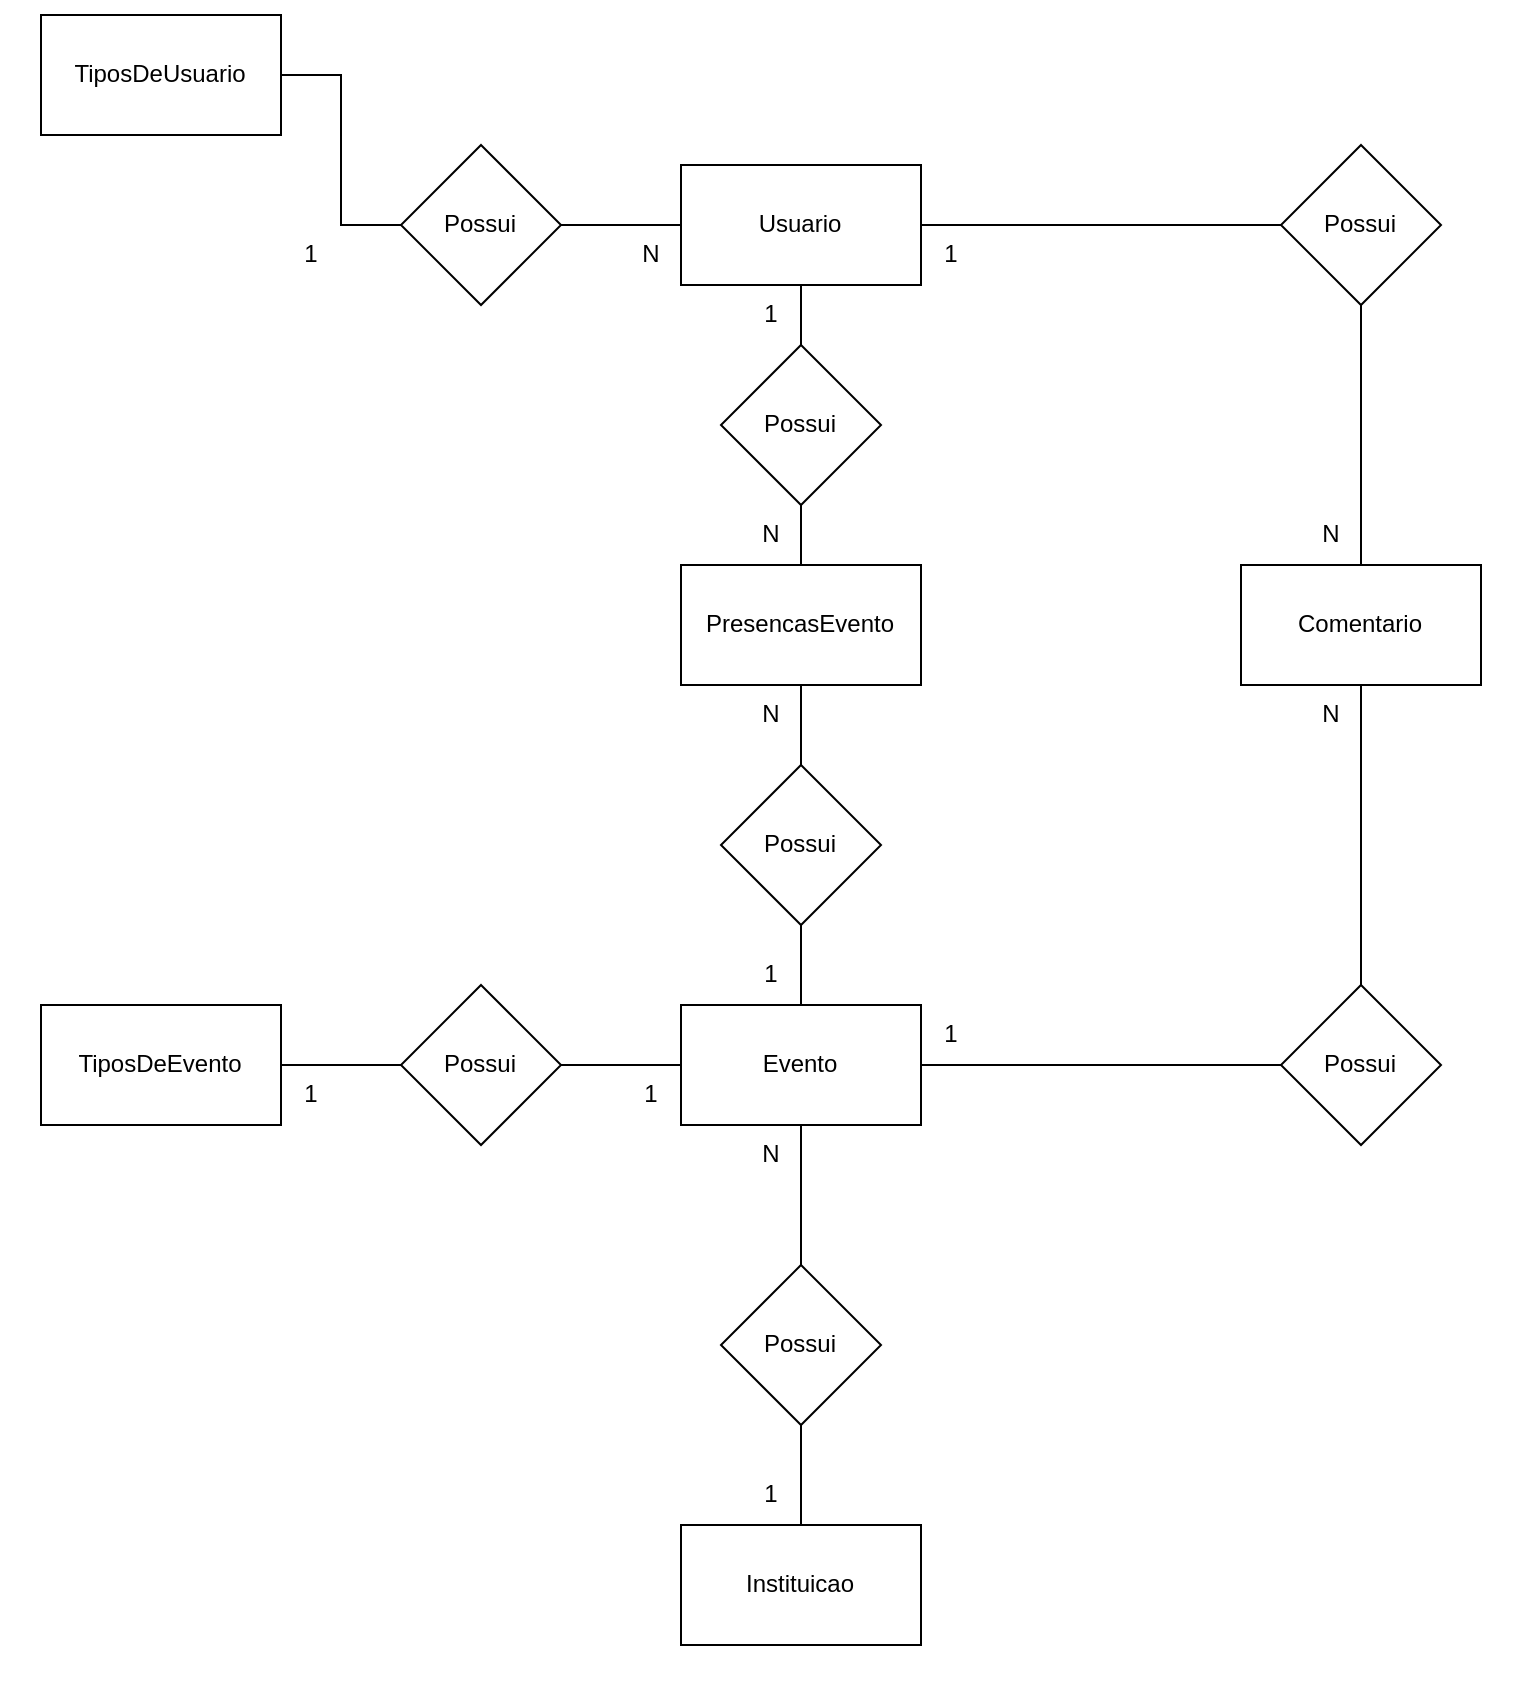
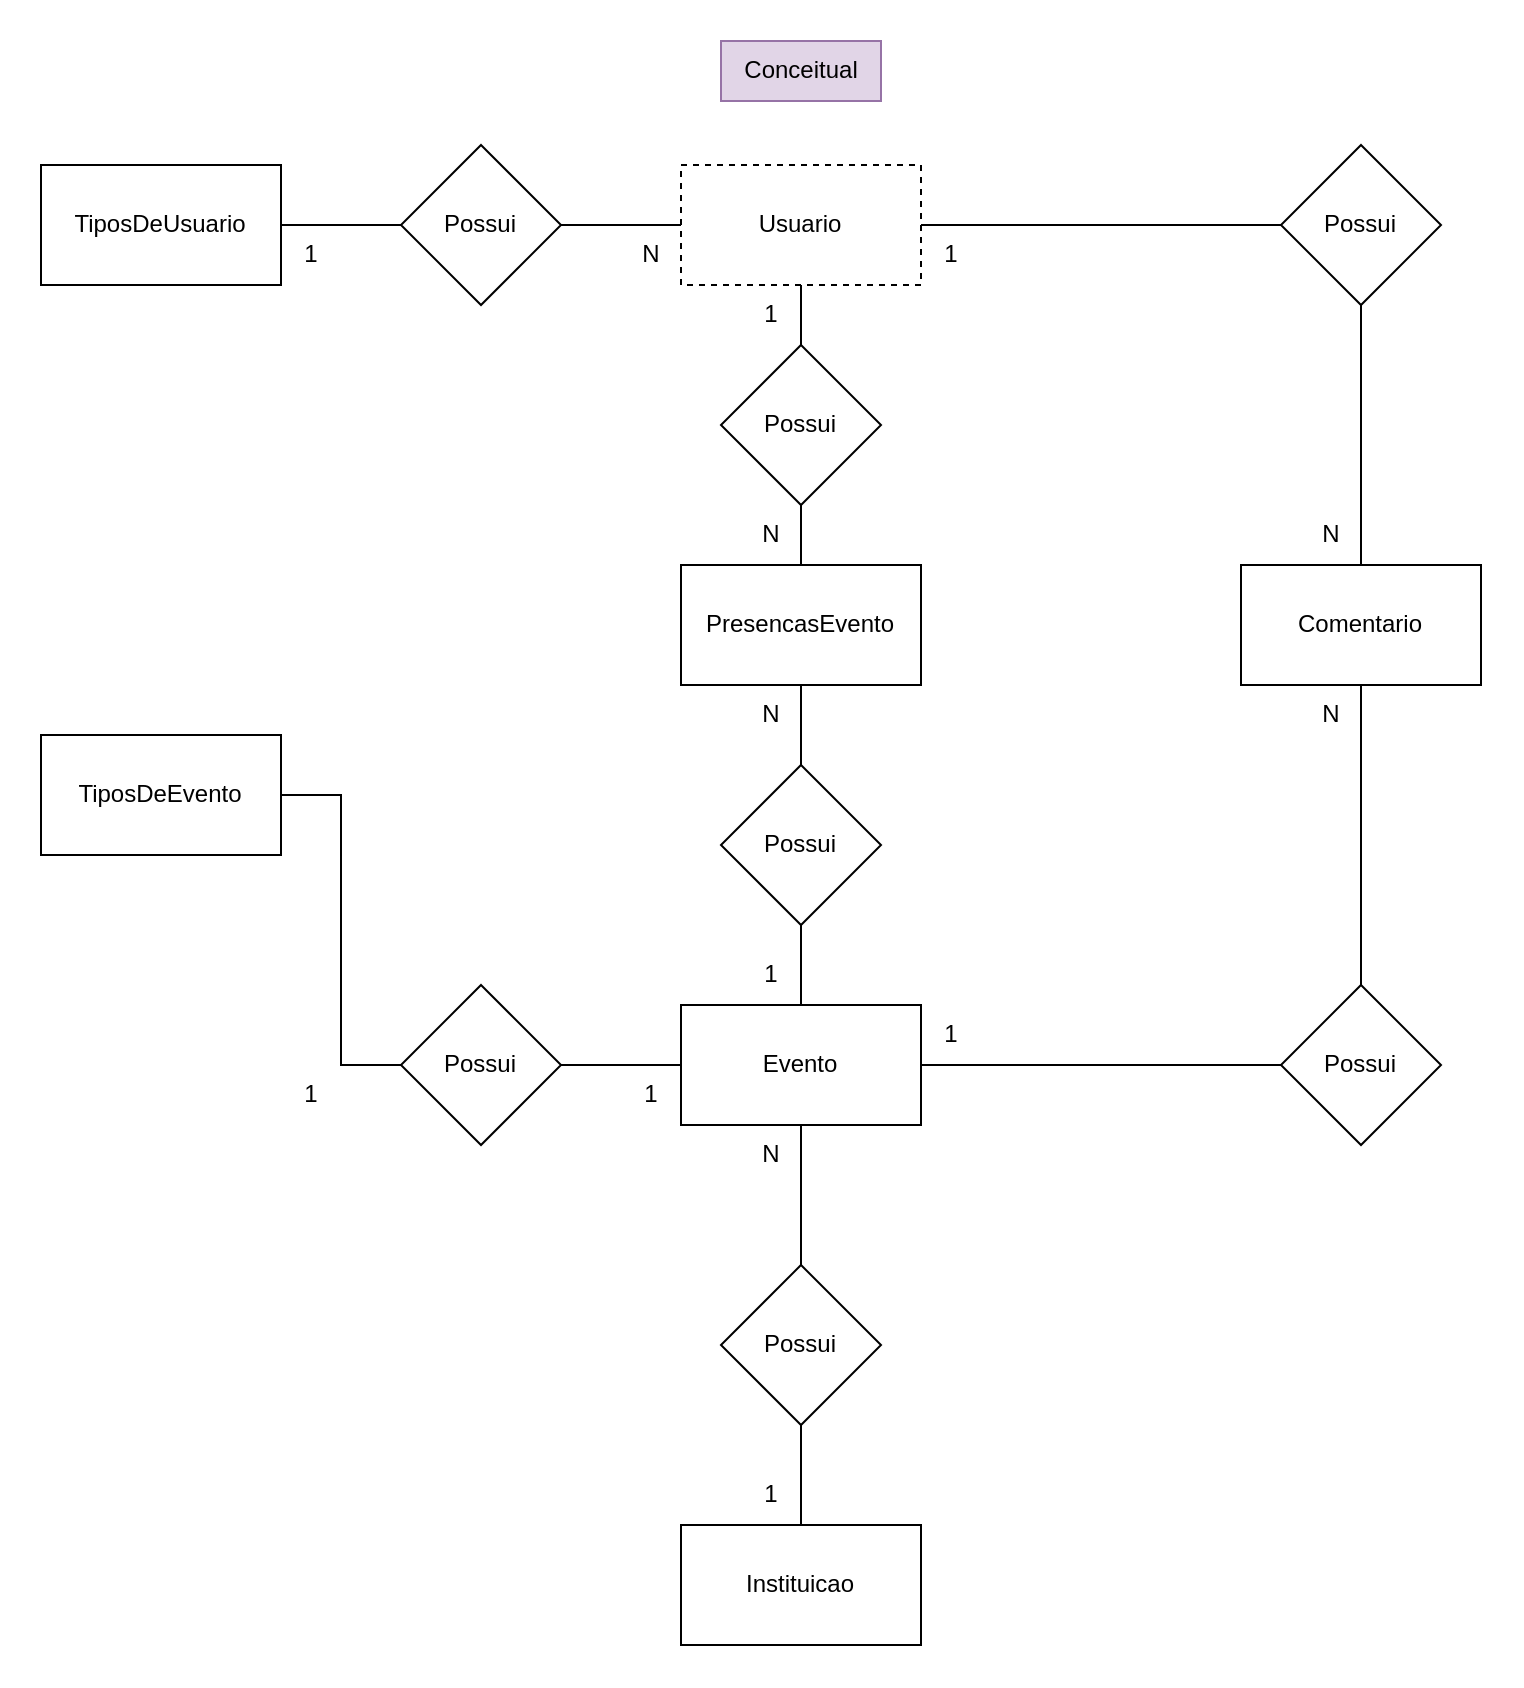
node "Conceitual": added
node "TiposDeUsuario": moved (161, 75) -> (161, 225)
node "Usuario": style solid -> dashed
node "TiposDeEvento": moved (161, 1065) -> (161, 795)
